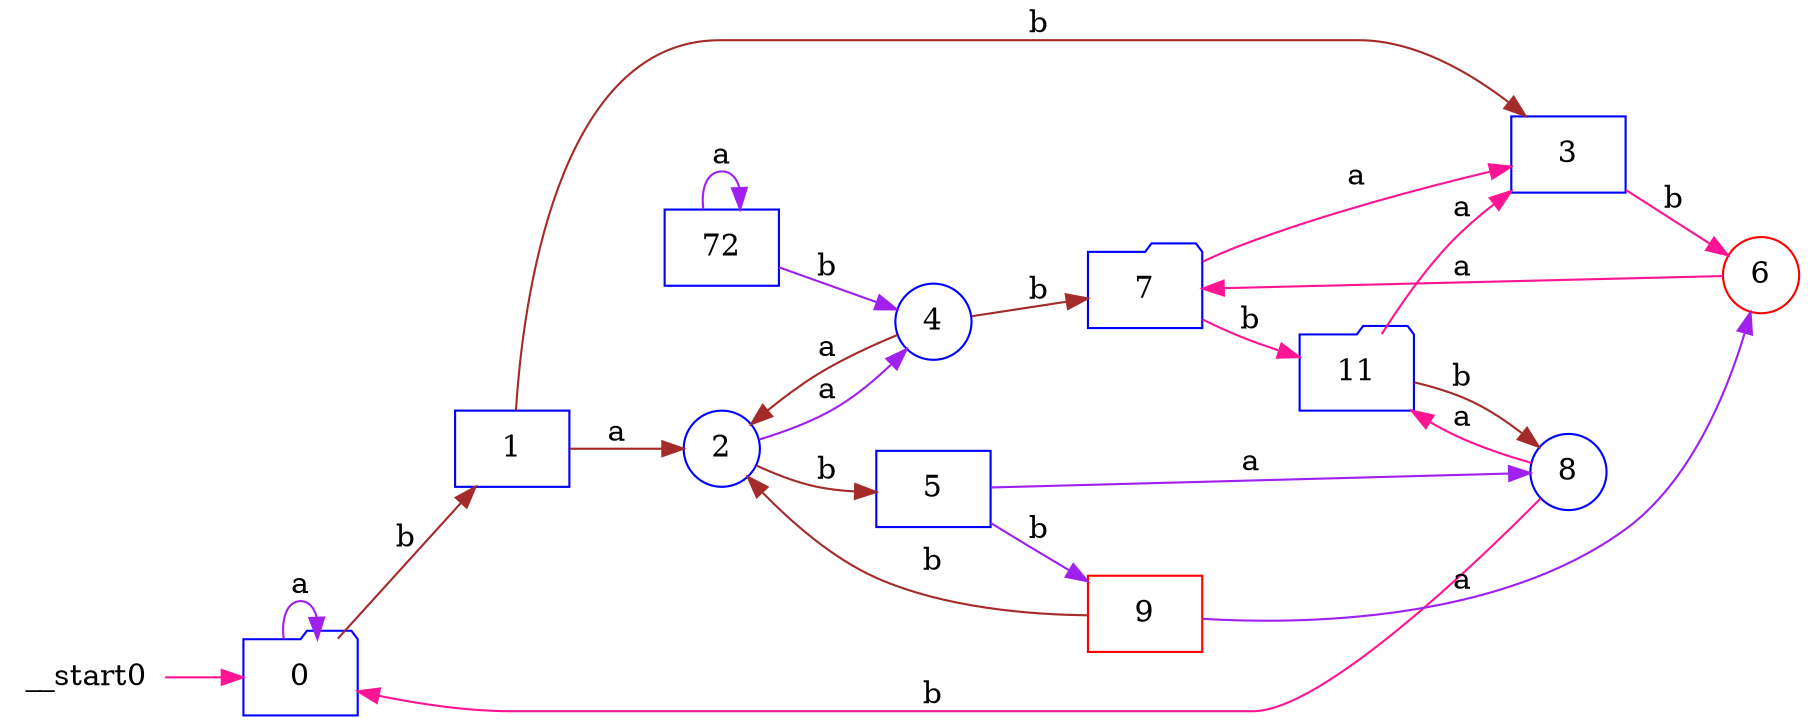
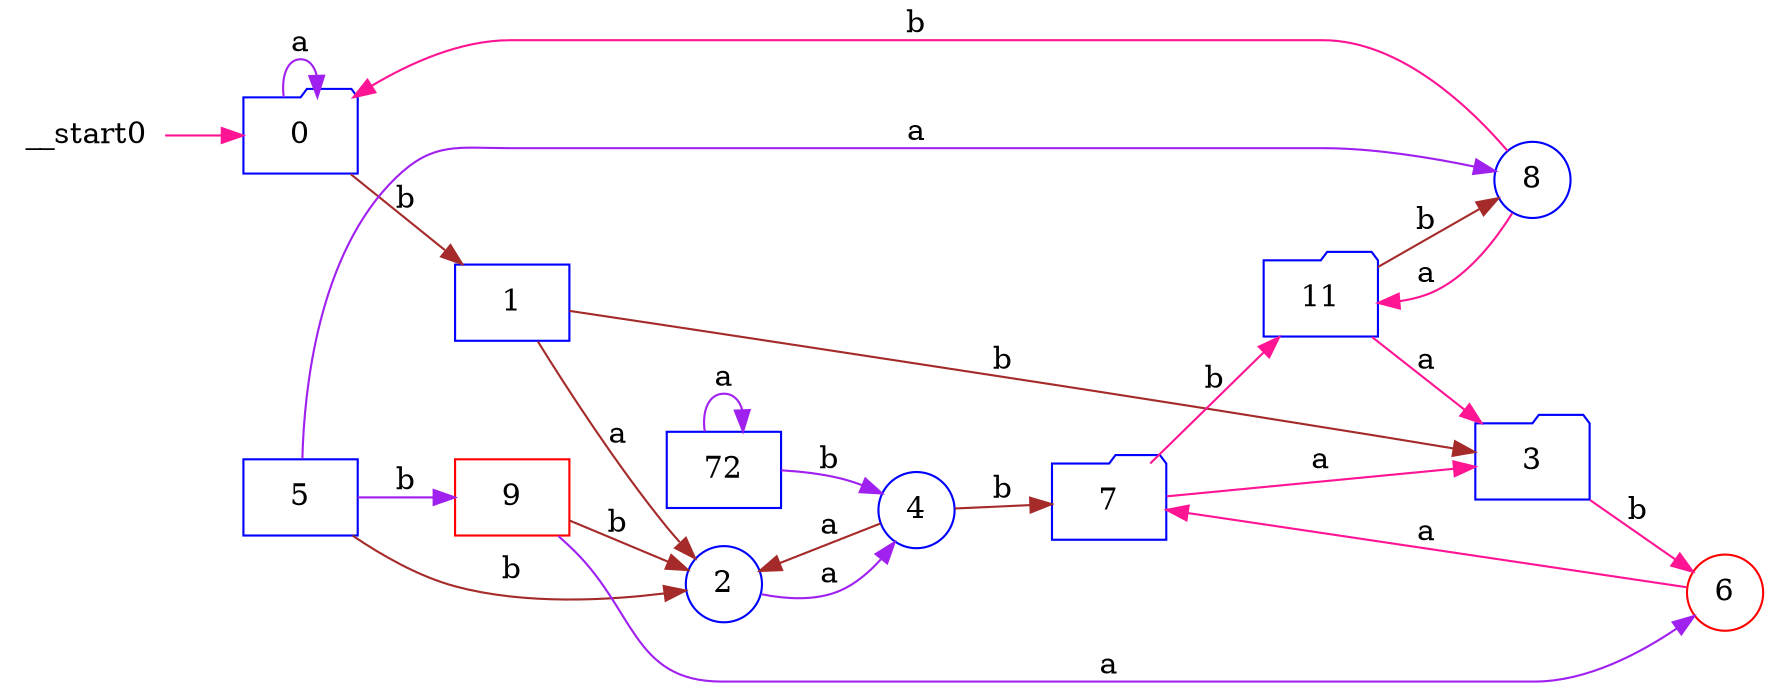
node "3": shape box -> folder
edge "2" -> "5": reversed
